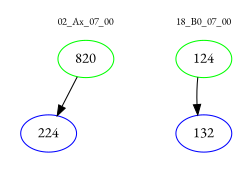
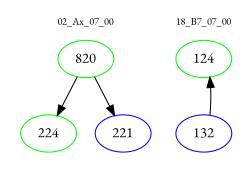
cluster "18_B0_07_00": label "18_B0_07_00" -> "18_B7_07_00"
edge "124" -> "132": reversed
node "224": color blue -> green
node "221": added
